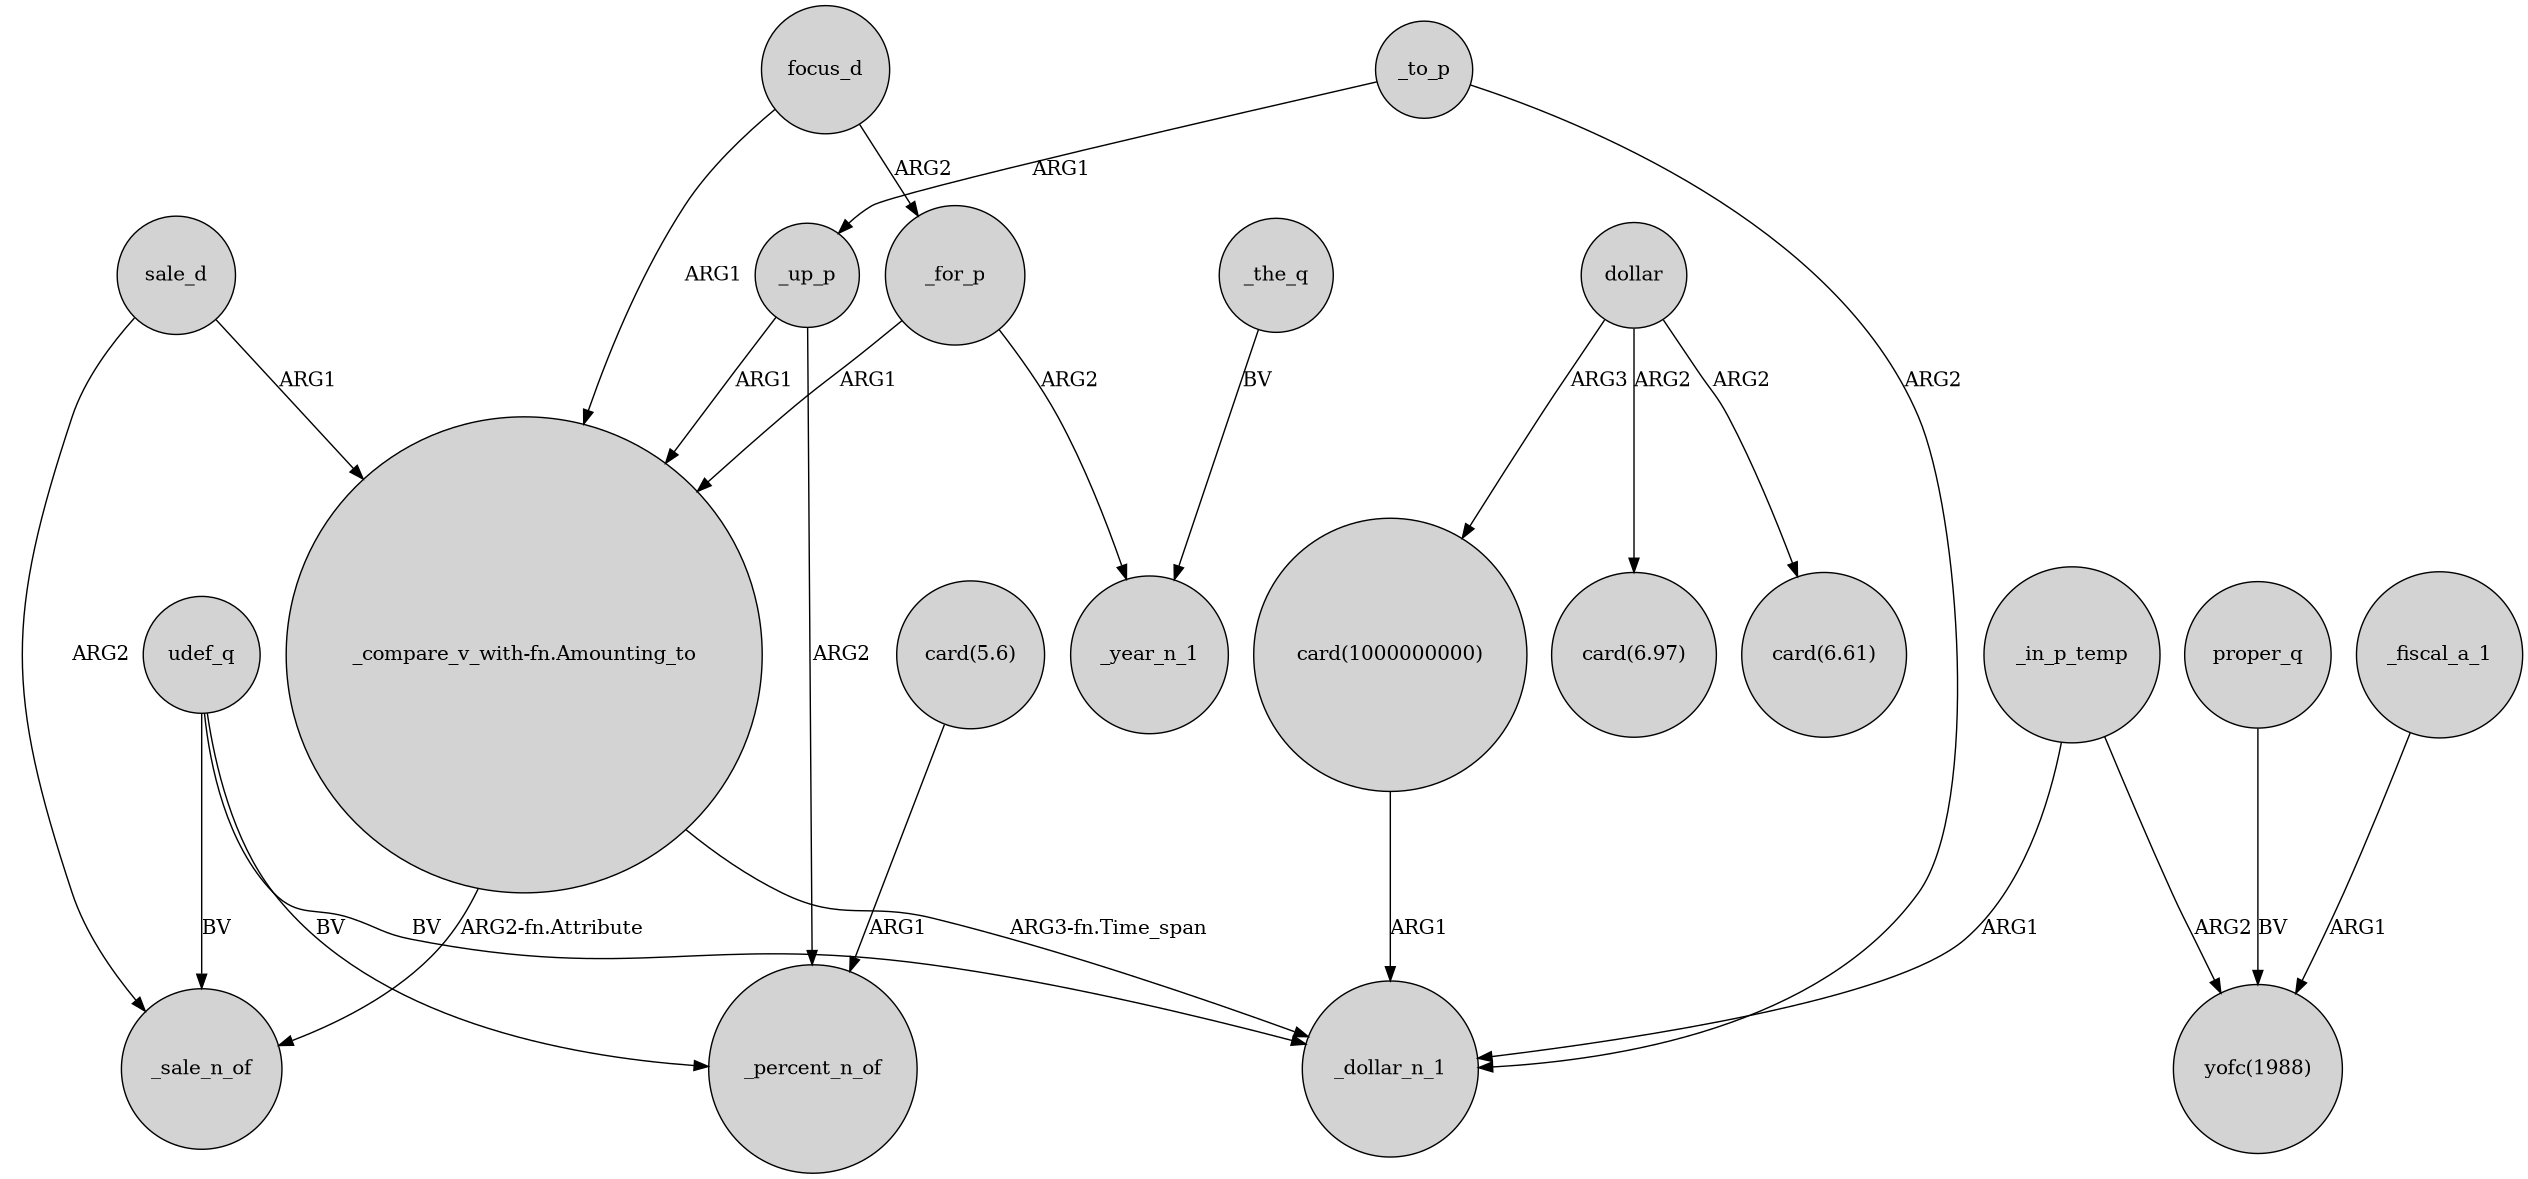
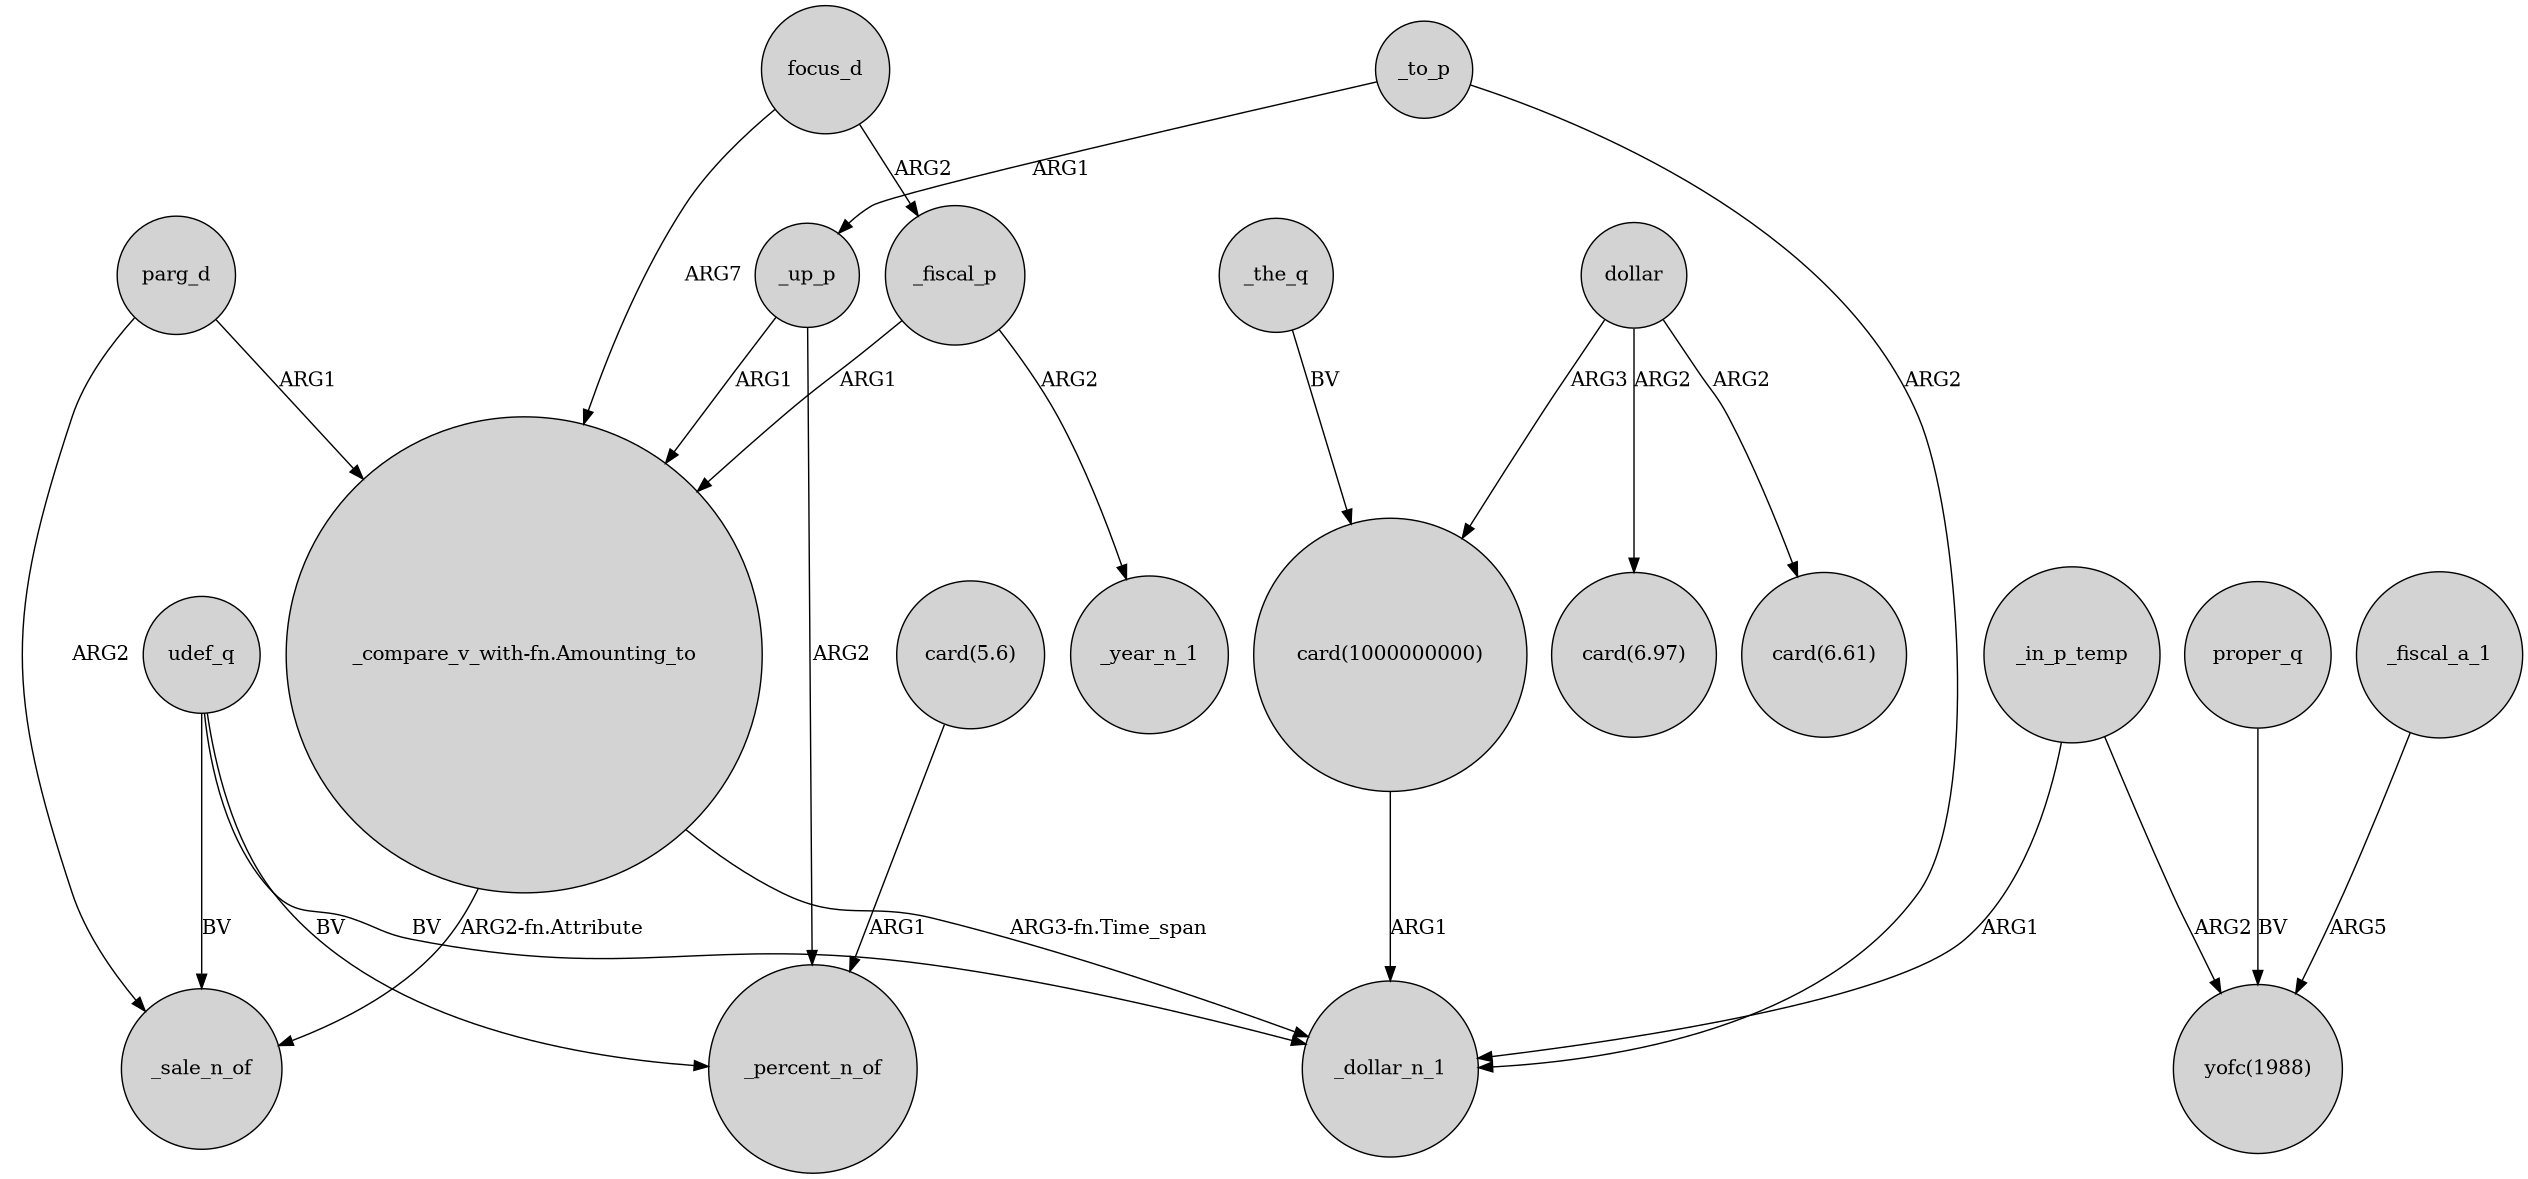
node "sale_d": label "sale_d" -> "parg_d"
edge "focus_d" -> "_compare_v_with-fn.Amounting_to": label "ARG1" -> "ARG7"
node "_for_p": label "_for_p" -> "_fiscal_p"
edge "_the_q" -> "_year_n_1": now "_the_q" -> "card(1000000000)"
edge "_fiscal_a_1" -> "yofc(1988)": label "ARG1" -> "ARG5"
